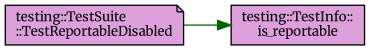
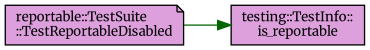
node "testing::TestSuite ::TestReportableDisabled": label "testing::TestSuite ::TestReportableDisabled" -> "reportable::TestSuite ::TestReportableDisabled"
